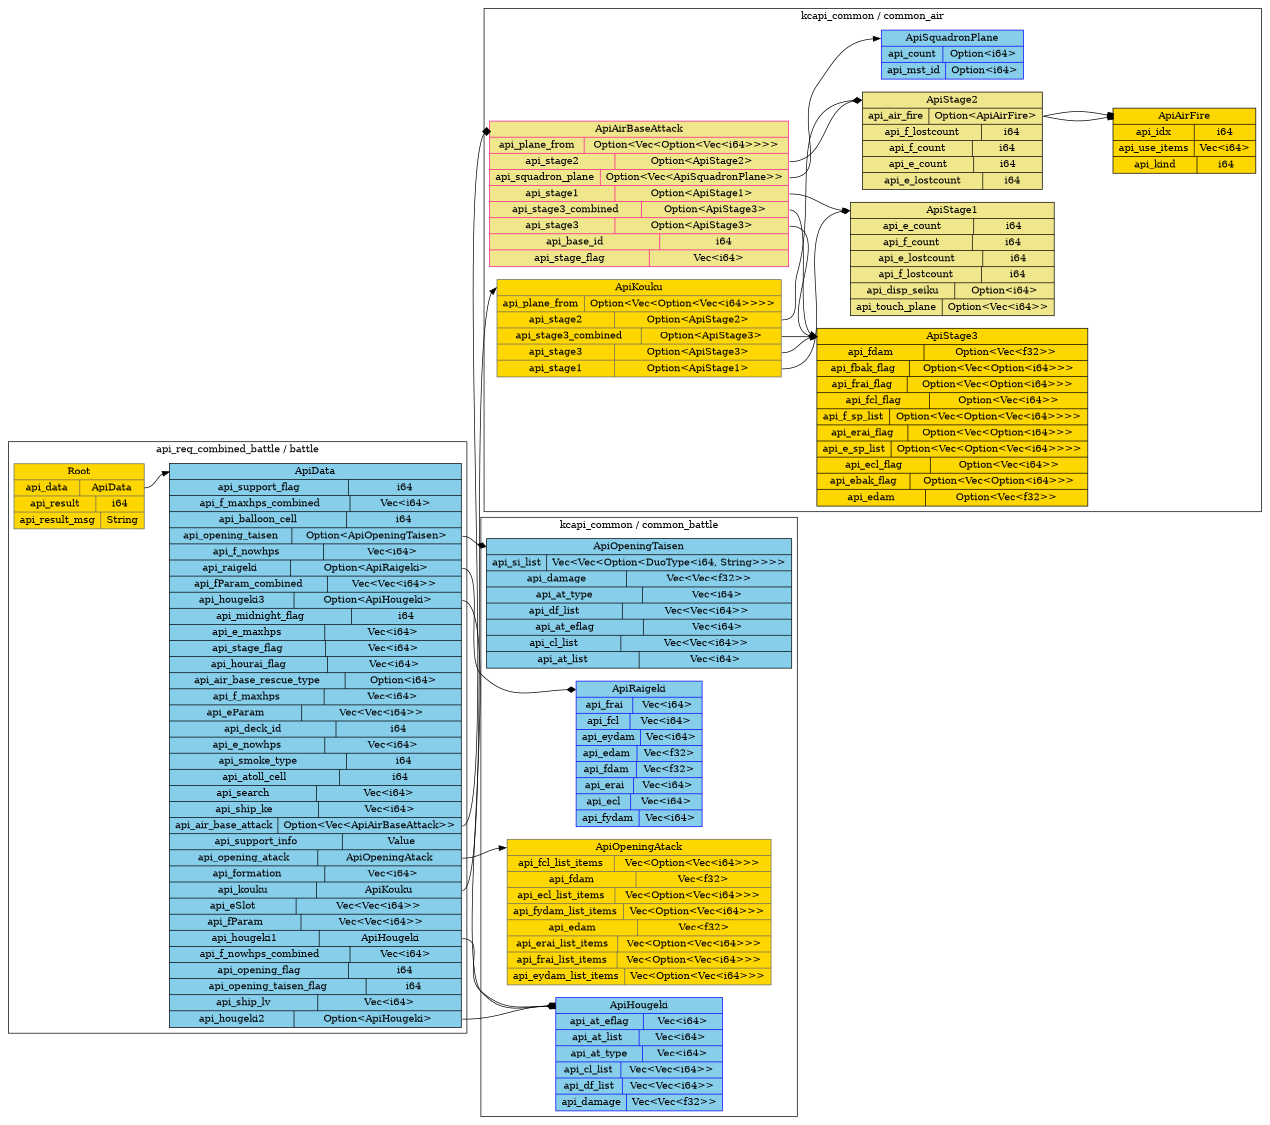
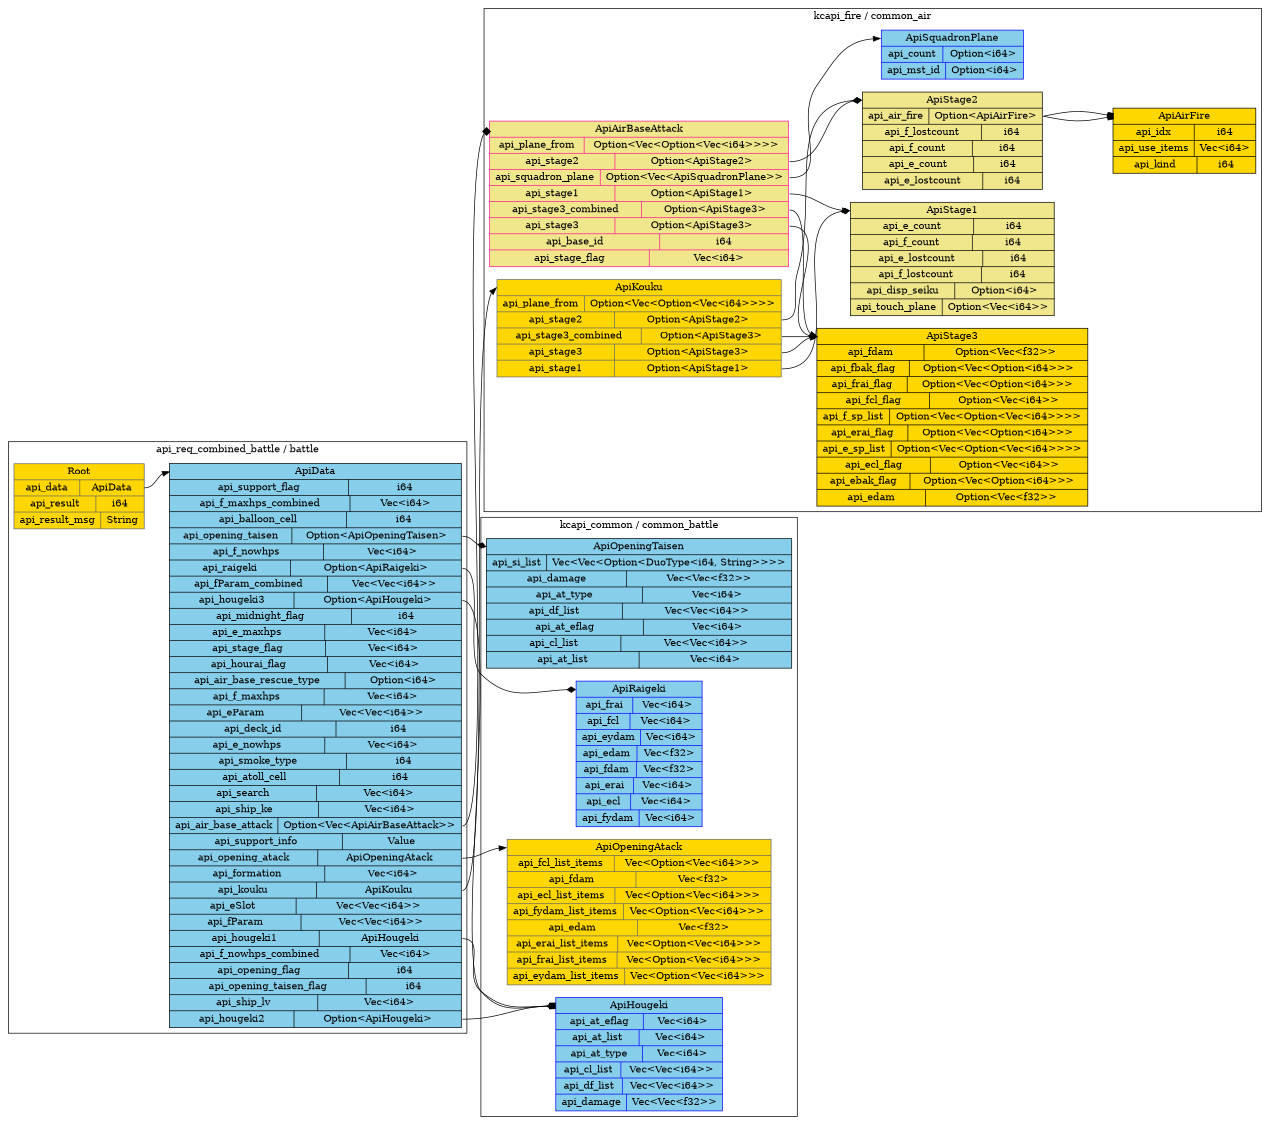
cluster "kcapi_common / common_air": label "kcapi_common / common_air" -> "kcapi_fire / common_air"
